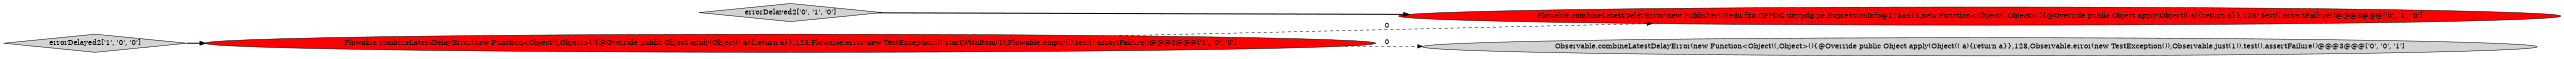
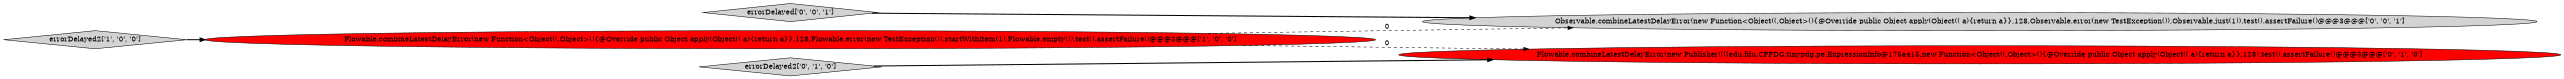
node "errorDelayed['0', '0', '1']": added
